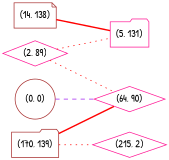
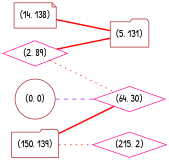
node "(5, 131)": color deeppink -> brown
edge "(5, 131)" -- "(2, 89)": style dotted -> bold
node "(64, 90)": label "(64, 90)" -> "(64, 30)"
node "(170, 139)": label "(170, 139)" -> "(150, 139)"
